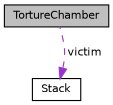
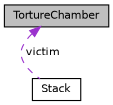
edge "TortureChamber" -> "Stack": reversed
